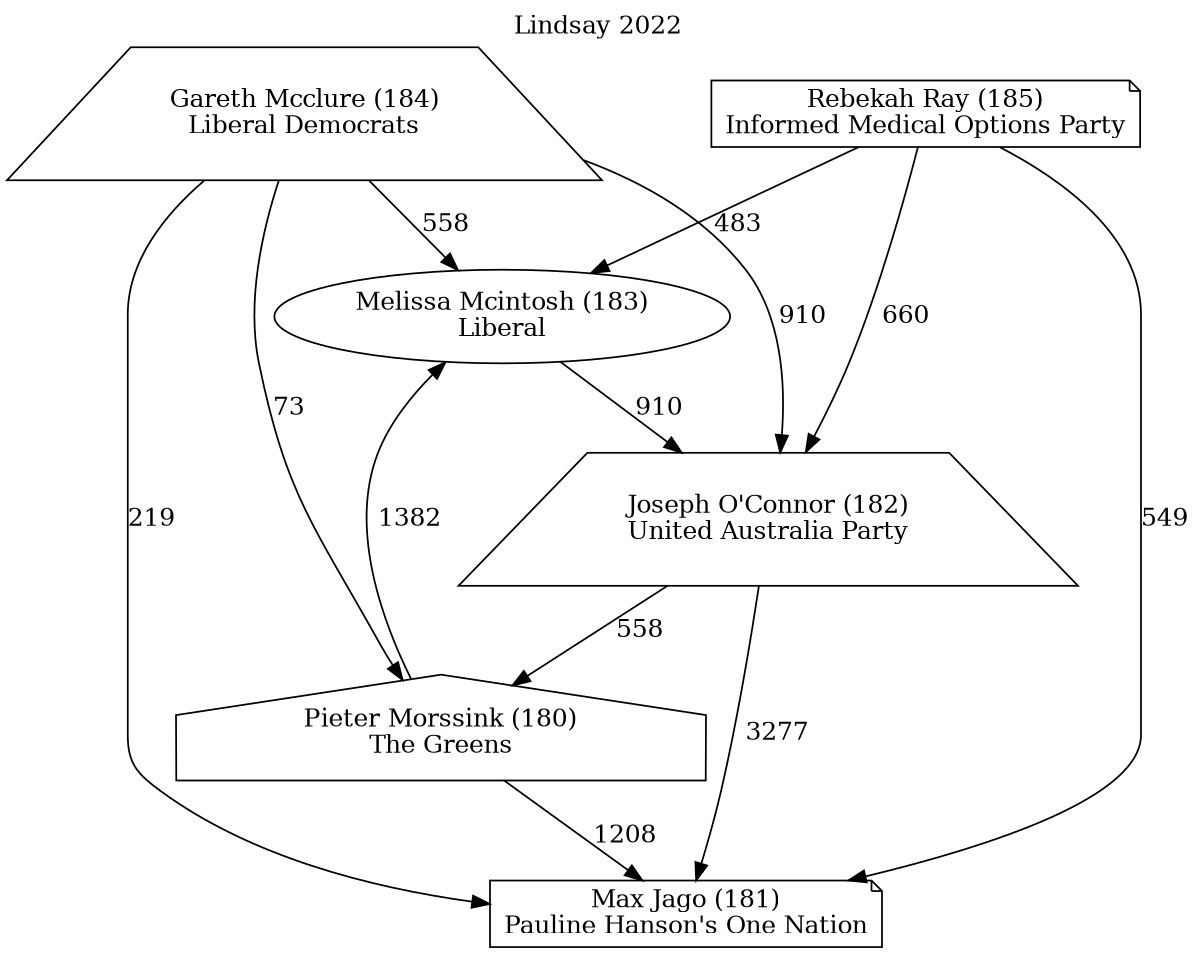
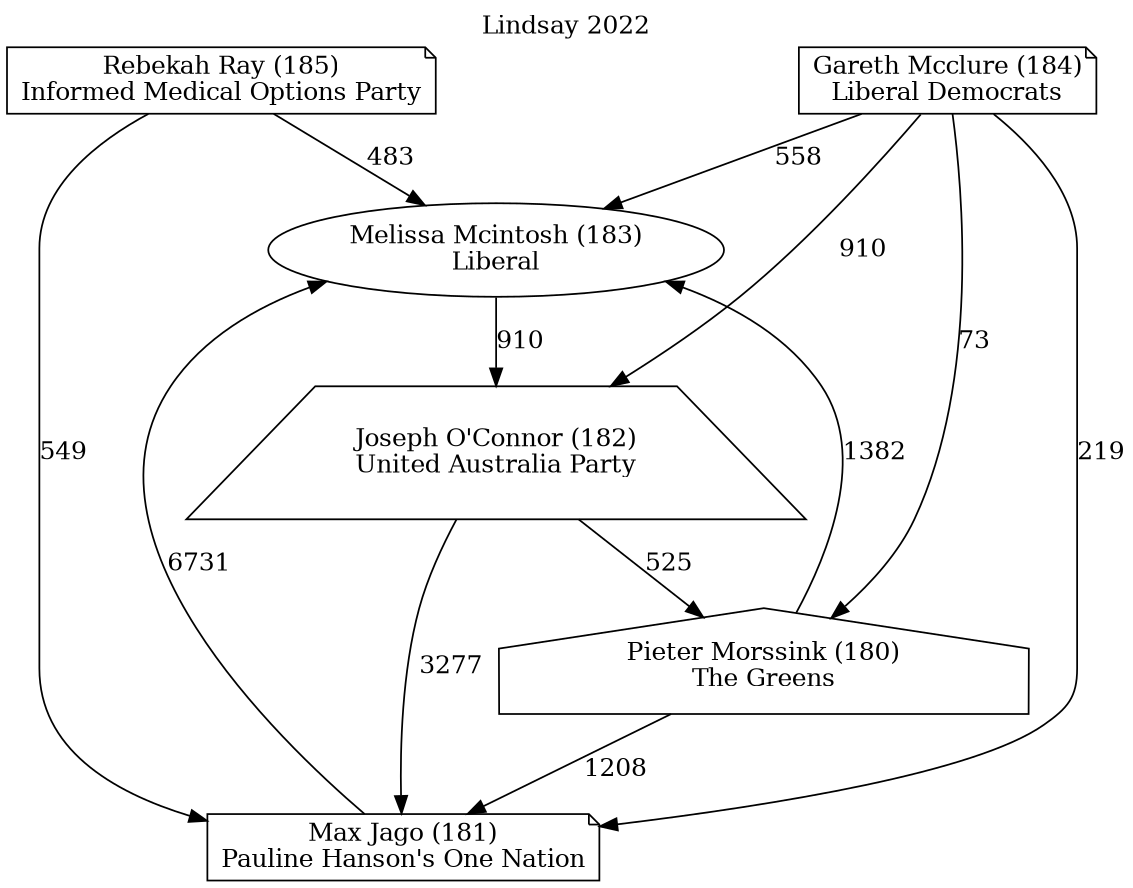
node "Gareth Mcclure (184) Liberal Democrats": shape trapezium -> note
edge "Rebekah Ray (185) Informed Medical Options Party" -> "Joseph O'Connor (182) United Australia Party": removed, label "660"
edge "Max Jago (181) Pauline Hanson's One Nation" -> "Melissa Mcintosh (183) Liberal": added, label "6731"
edge "Joseph O'Connor (182) United Australia Party" -> "Pieter Morssink (180) The Greens": label "558" -> "525"
